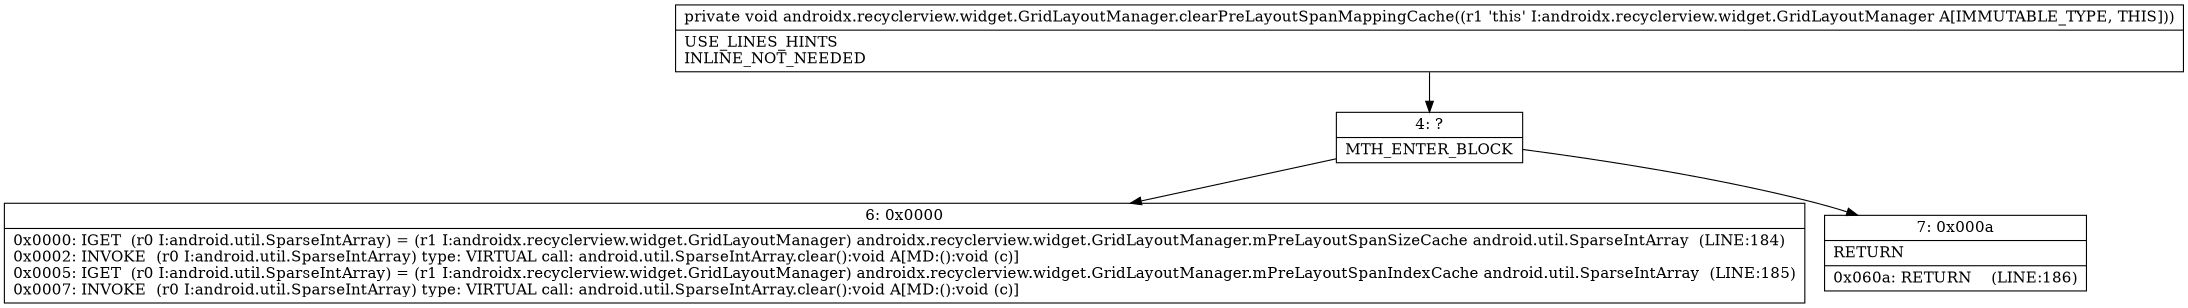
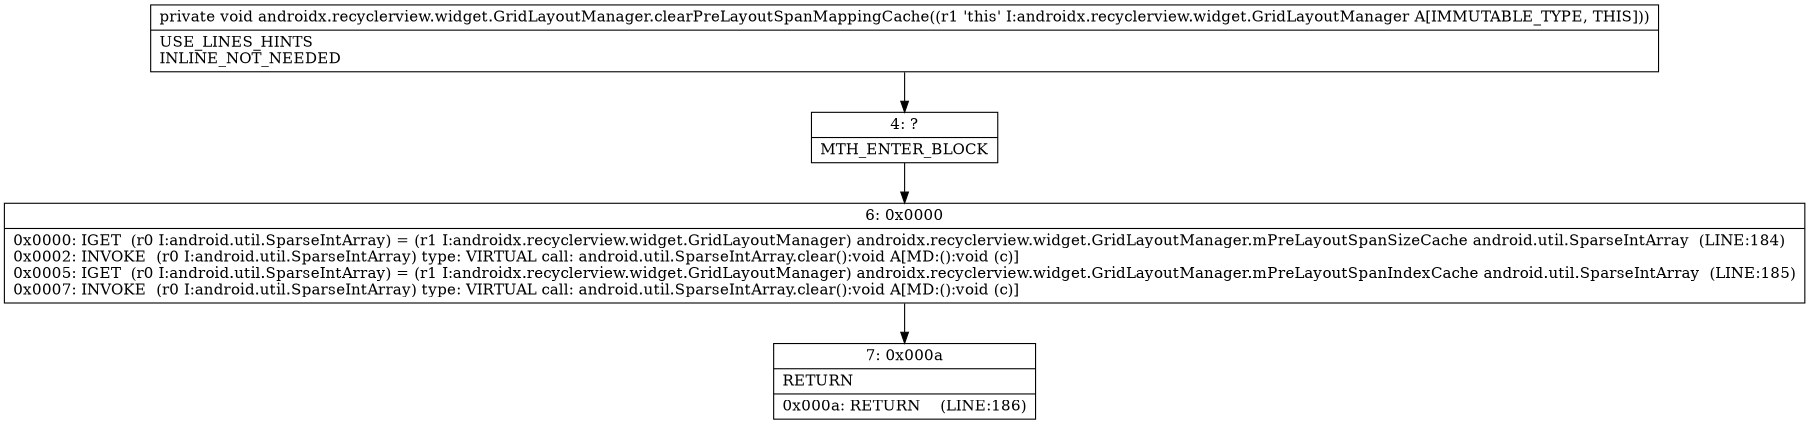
edge "4: ?" -> "7: 0x000a": now "6: 0x0000" -> "7: 0x000a"
node "7: 0x000a": text "0x060a: RETURN    (LINE:186)" -> "0x000a: RETURN    (LINE:186)"
